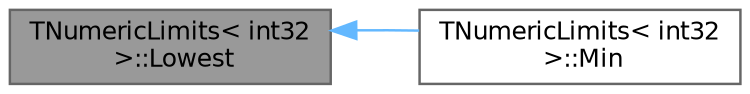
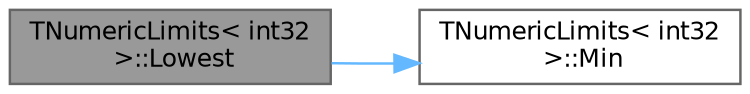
edge "TNumericLimits< int32 >::Min" -> "TNumericLimits< int32 >::Lowest": reversed
